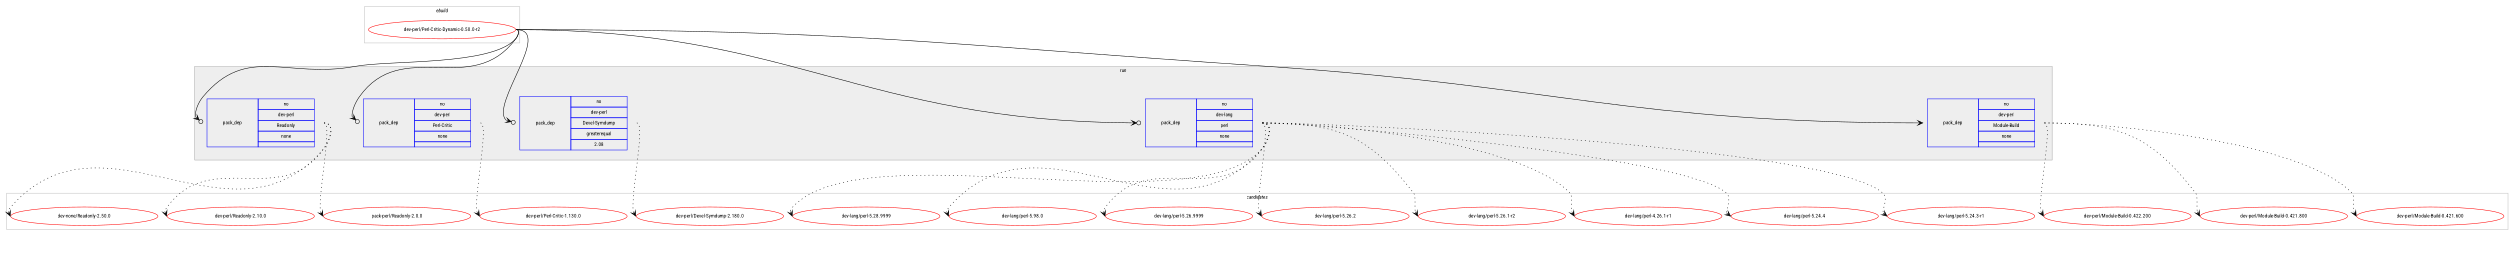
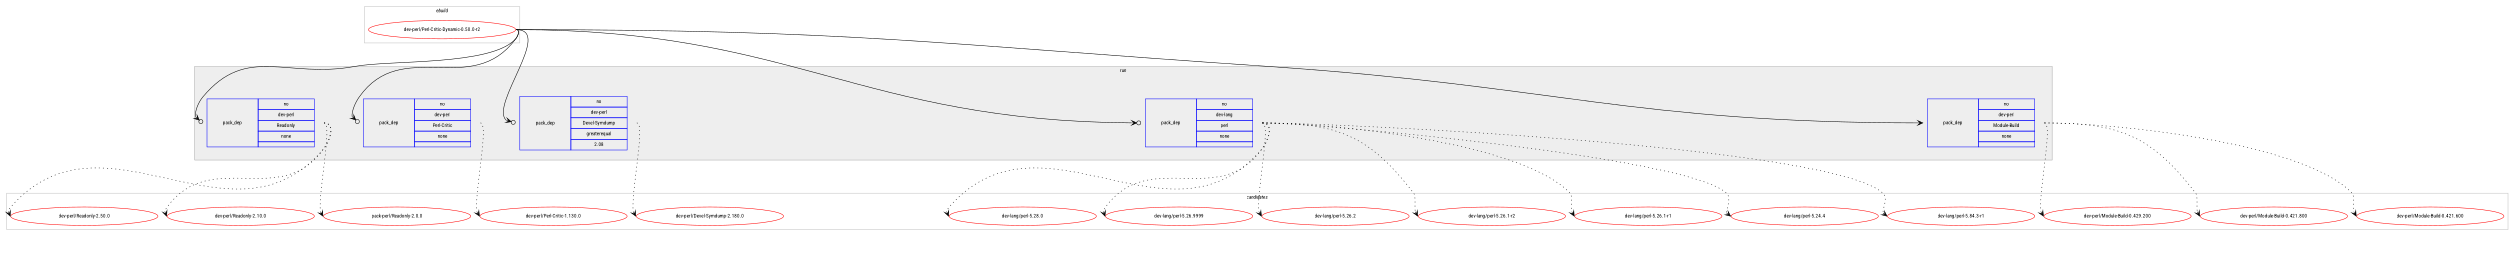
node "dev-none/Readonly-2.50.0": label "dev-none/Readonly-2.50.0" -> "dev-perl/Readonly-2.50.0"
node "dev-lang/perl-5.28.9999": removed
node "dev-lang/perl-5.98.0": label "dev-lang/perl-5.98.0" -> "dev-lang/perl-5.28.0"
node "dev-lang/perl-4.26.1-r1": label "dev-lang/perl-4.26.1-r1" -> "dev-lang/perl-5.26.1-r1"
node "dev-lang/perl-5.24.3-r1": label "dev-lang/perl-5.24.3-r1" -> "dev-lang/perl-5.84.3-r1"
node "dev-perl/Module-Build-0.422.200": label "dev-perl/Module-Build-0.422.200" -> "dev-perl/Module-Build-0.429.200"
